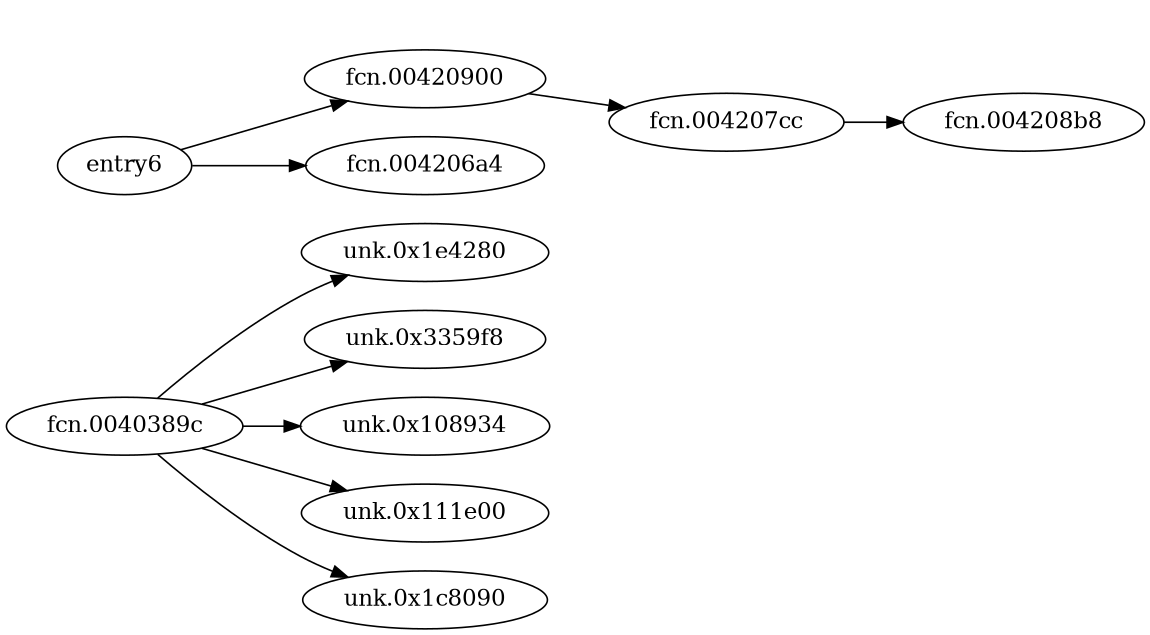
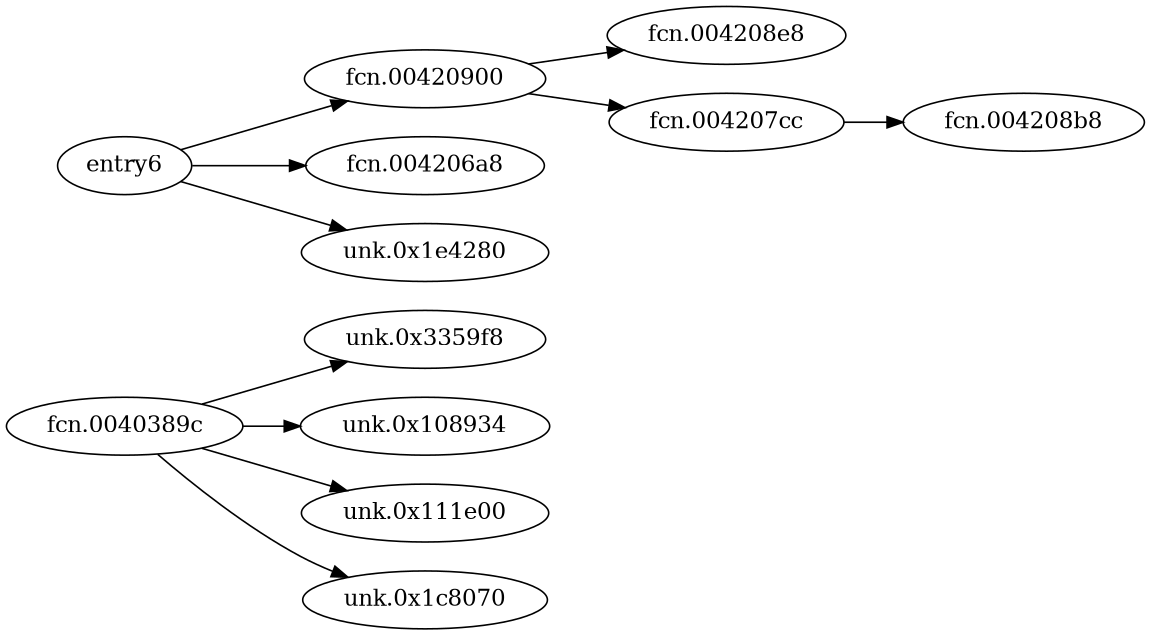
node "fcn.004208e8": added
node "fcn.004206a4": label "fcn.004206a4" -> "fcn.004206a8"
edge "fcn.0040389c" -> "unk.0x1e4280": now "entry6" -> "unk.0x1e4280"
node "unk.0x1c8090": label "unk.0x1c8090" -> "unk.0x1c8070"
